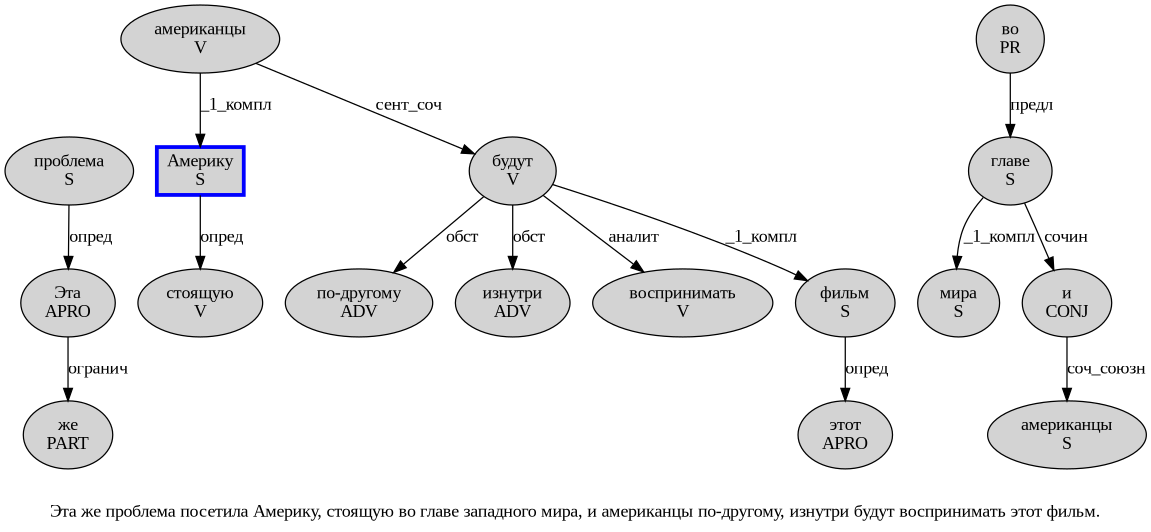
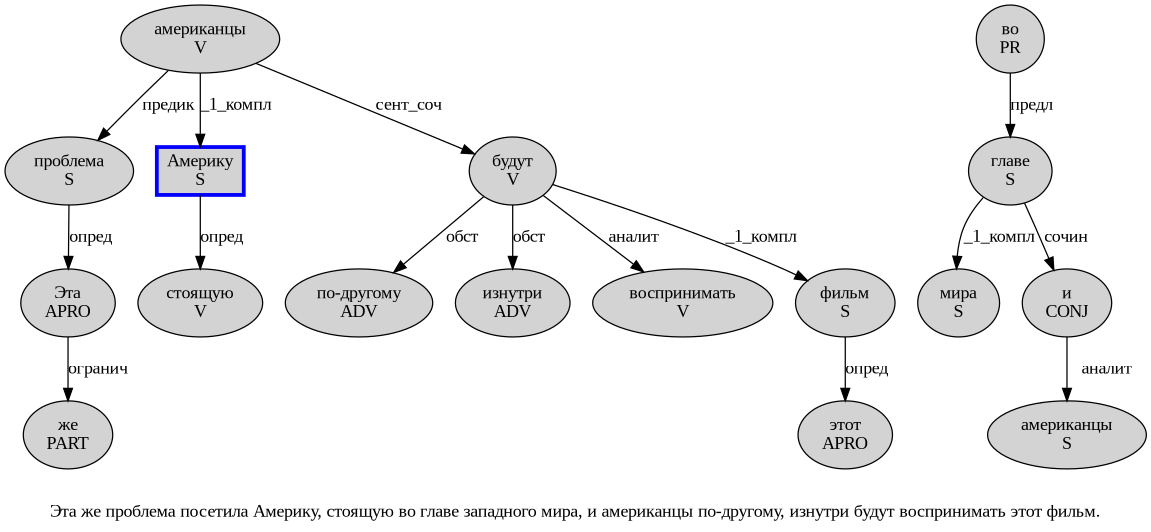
edge "американцы V" -> "проблема S": added, label "предик"
edge "и CONJ" -> "американцы S": label "соч_союзн" -> "аналит"
